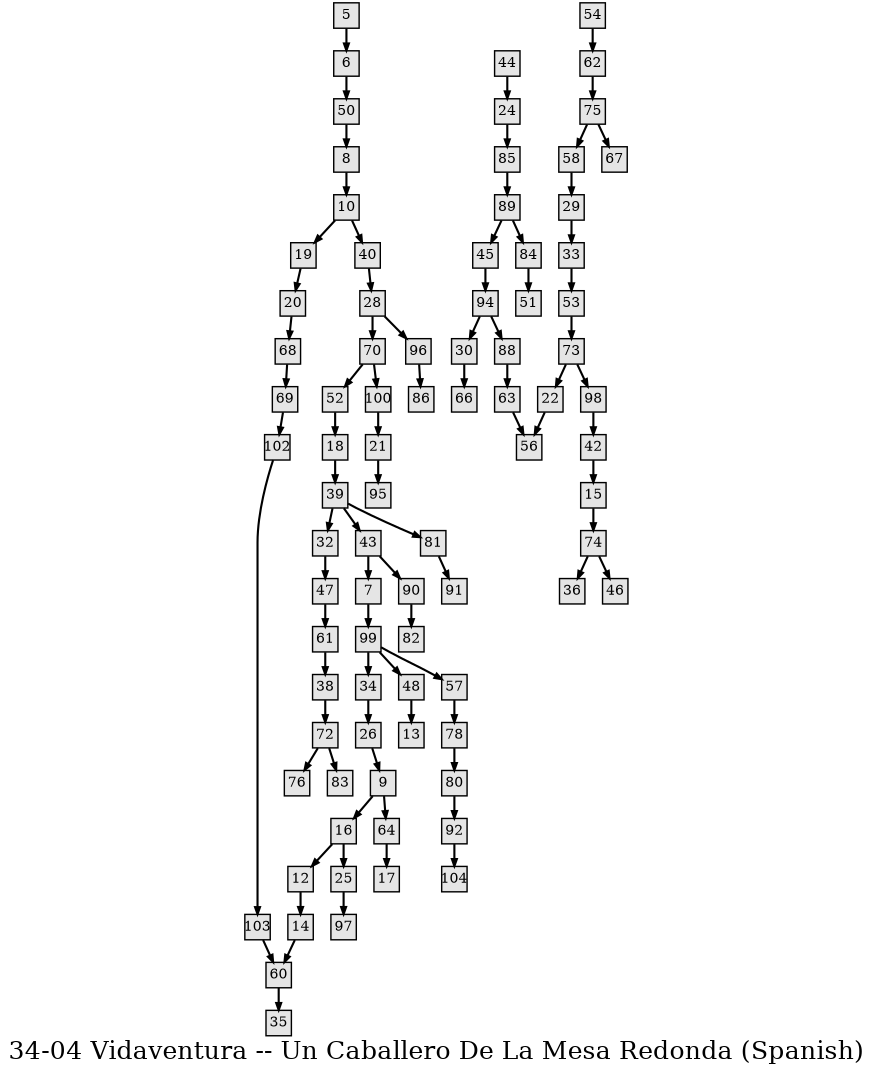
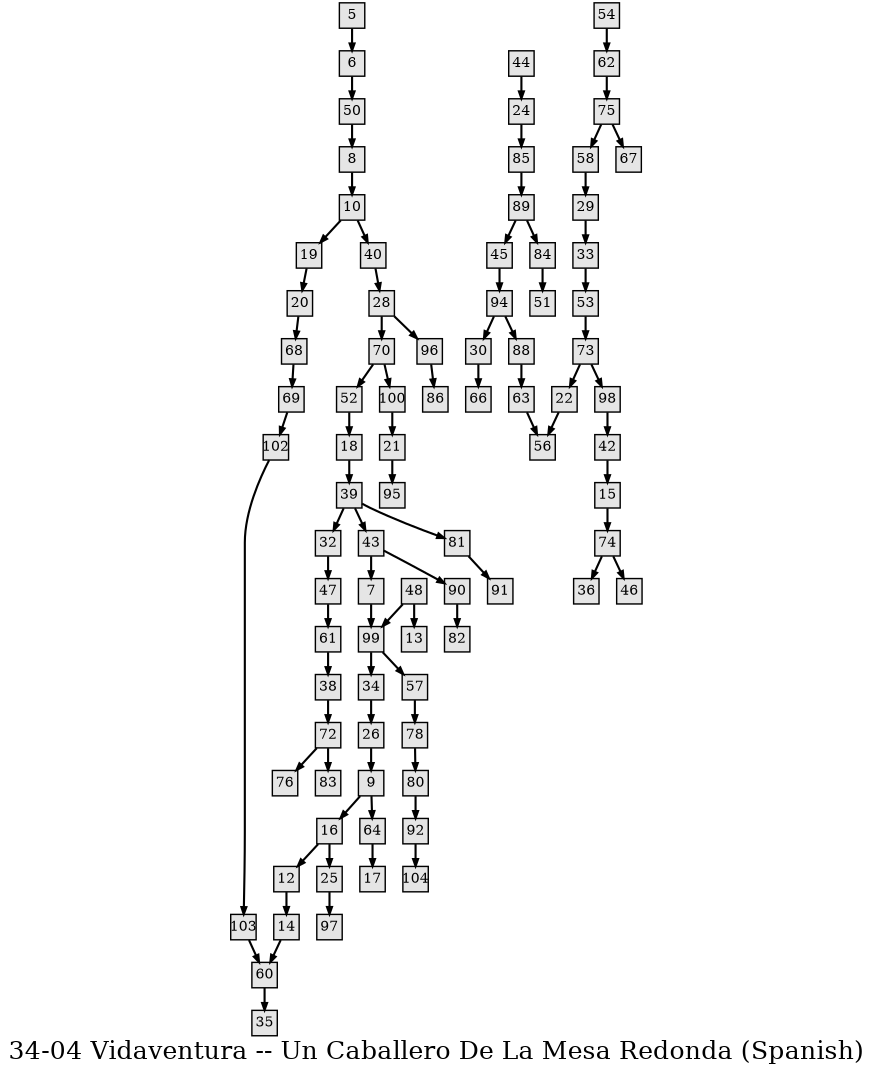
edge "99" -> "48": reversed
